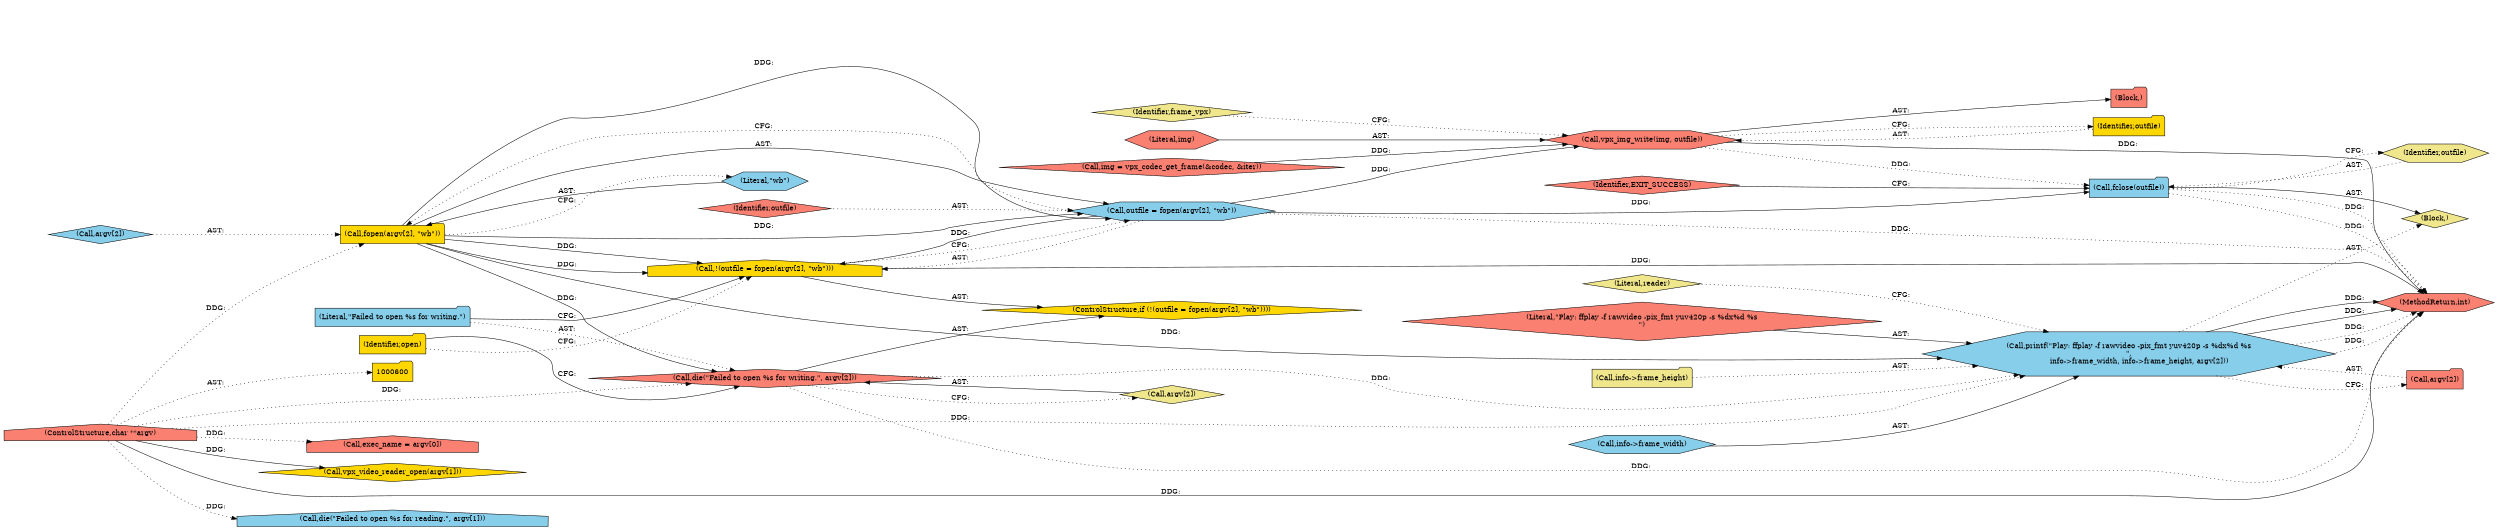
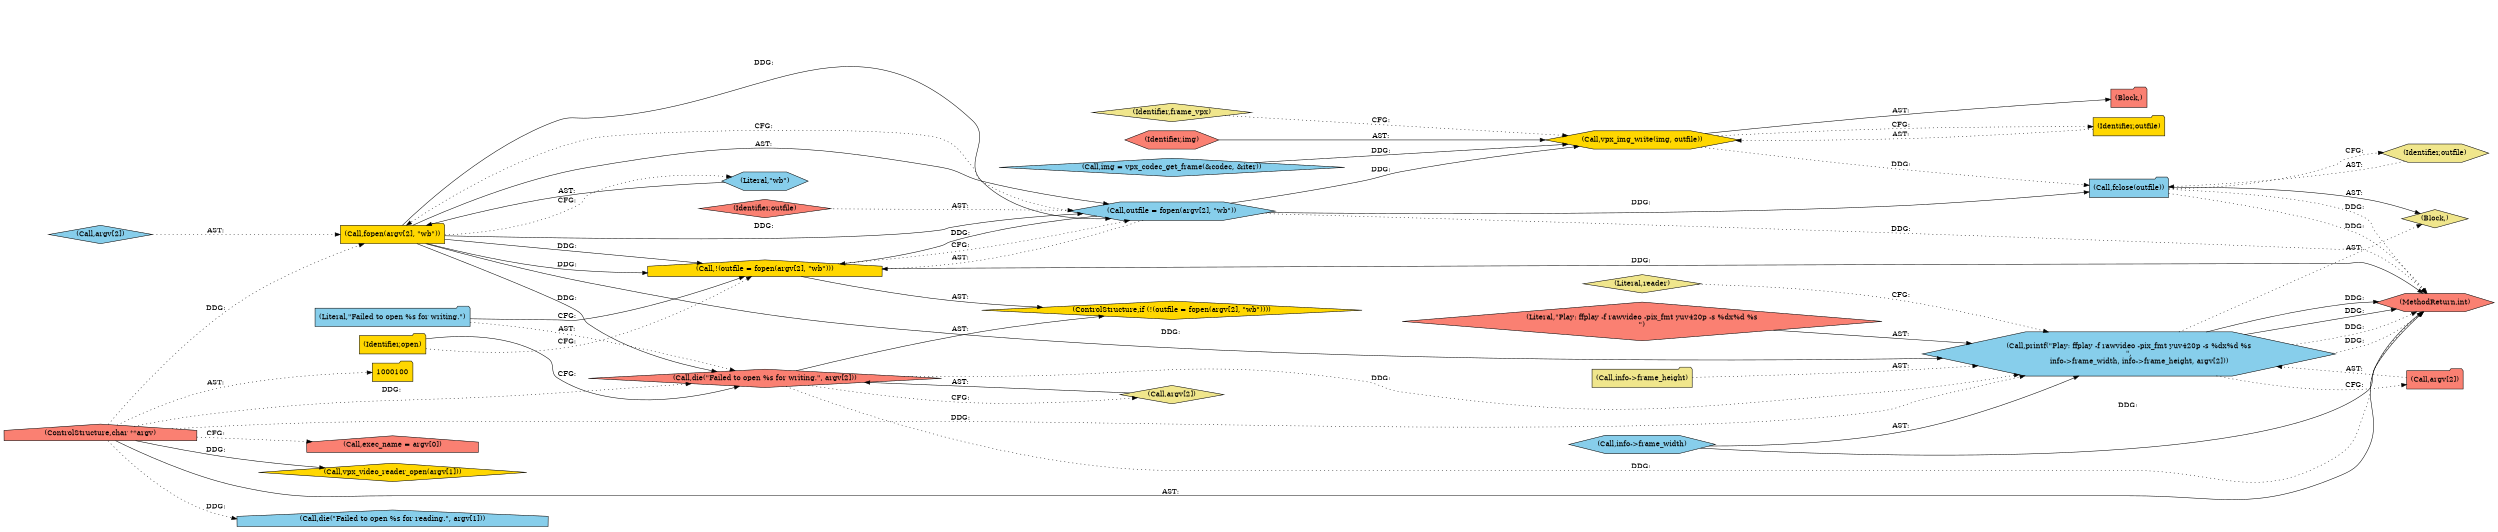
node "(Literal,img)": label "(Literal,img)" -> "(Identifier,img)"
node "(Call,vpx_img_write(img, outfile))": fillcolor salmon -> gold
edge "(Call,vpx_img_write(img, outfile))" -> "(MethodReturn,int)": now "(Call,info->frame_width)" -> "(MethodReturn,int)"
node "(Call,img = vpx_codec_get_frame(&codec, &iter))": fillcolor salmon -> skyblue
node "(Identifier,EXIT_SUCCESS)": removed
node "1000600": label "1000600" -> "1000100"
edge "(ControlStructure,char **argv)" -> "(Call,exec_name = argv[0])": label "DDG: " -> "CFG: "
edge "(ControlStructure,char **argv)" -> "(MethodReturn,int)": label "DDG: " -> "AST: "
